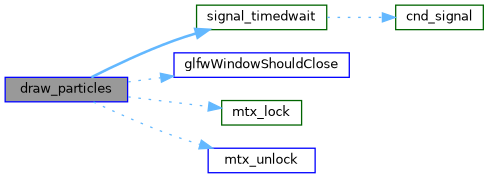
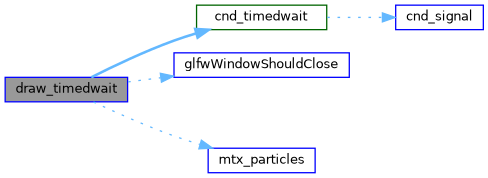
node "signal_timedwait": label "signal_timedwait" -> "cnd_timedwait"
node "cnd_signal": color darkgreen -> blue
node "draw_particles": label "draw_particles" -> "draw_timedwait"
node "mtx_lock": removed
node "mtx_unlock": label "mtx_unlock" -> "mtx_particles"
